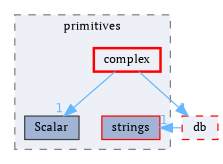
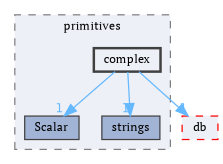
node "complex": color red -> grey25
node "strings": color red -> grey25
edge "db" -> "strings": now "complex" -> "strings"
